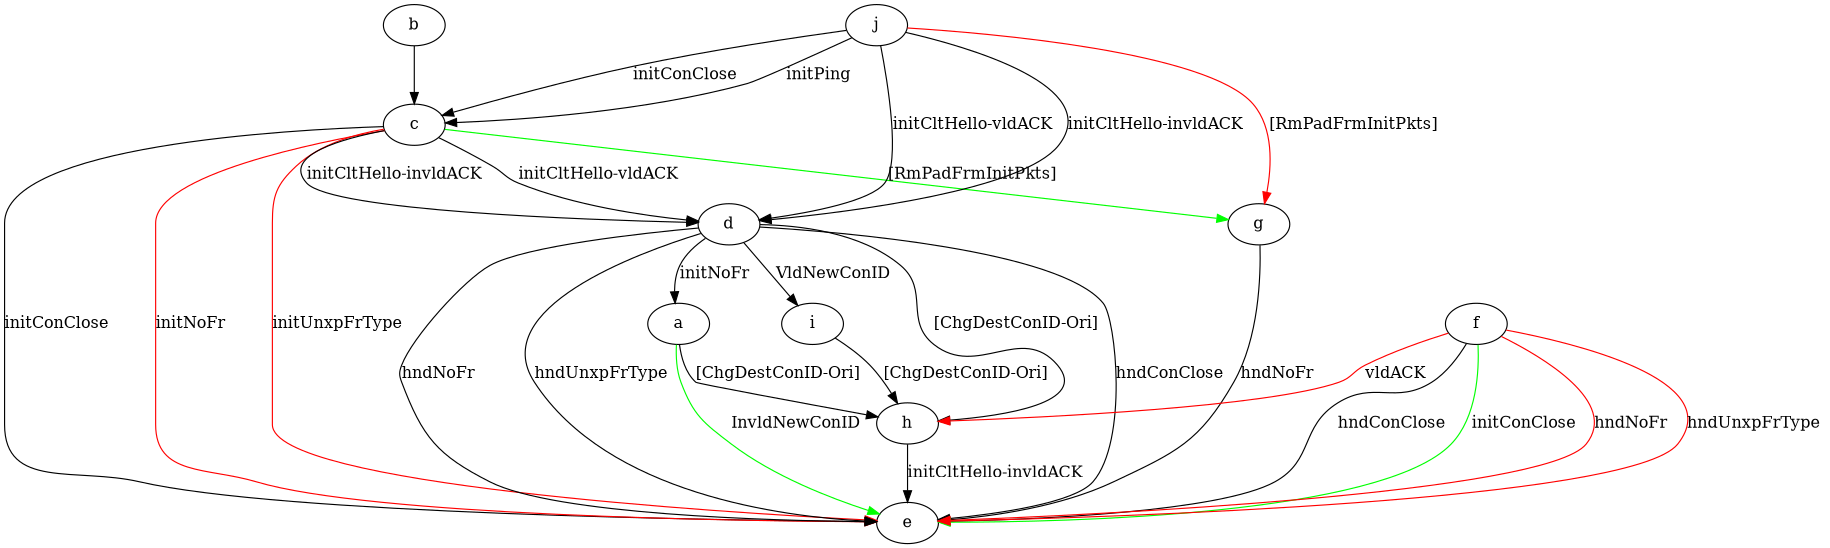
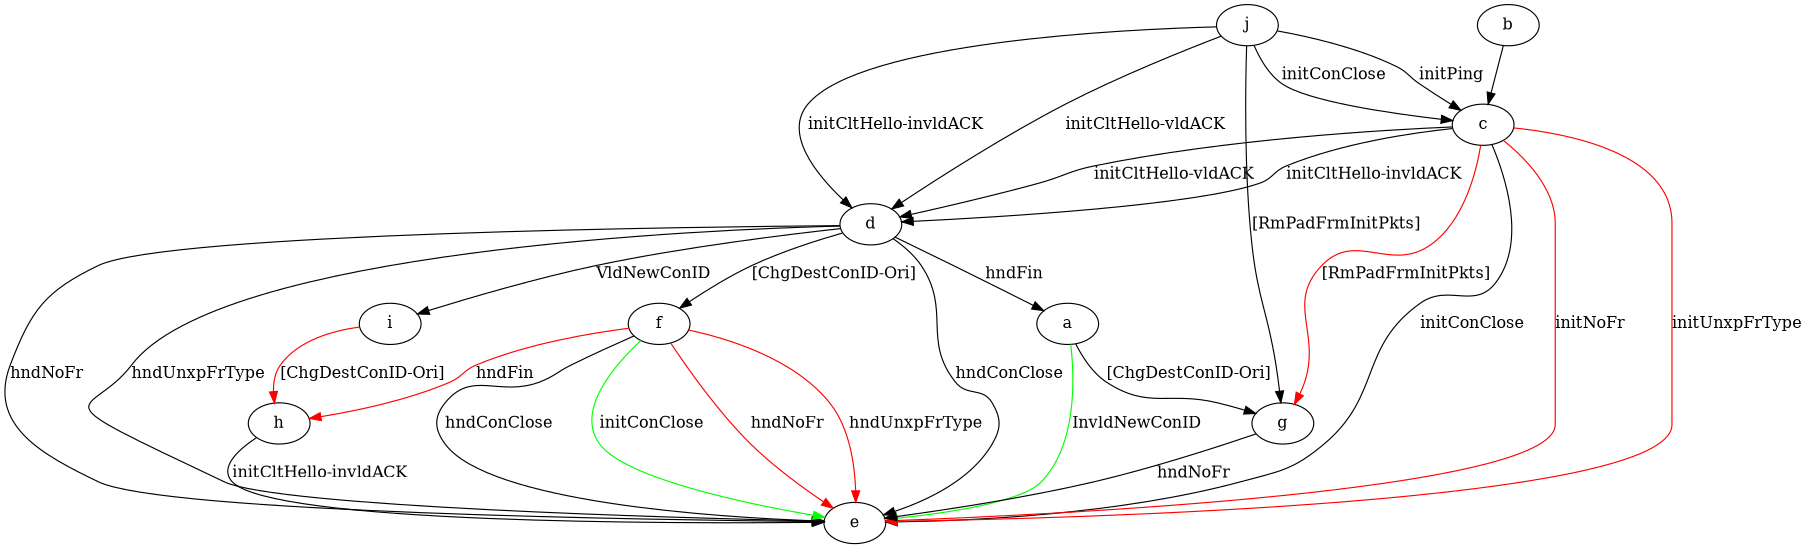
edge "j" -> "g": color red -> black
edge "c" -> "g": color green -> red
edge "d" -> "a": label "initNoFr " -> "hndFin "
edge "d" -> "h": now "d" -> "f"
edge "i" -> "h": color black -> red
edge "f" -> "h": label "vldACK " -> "hndFin "
edge "a" -> "h": now "a" -> "g"
